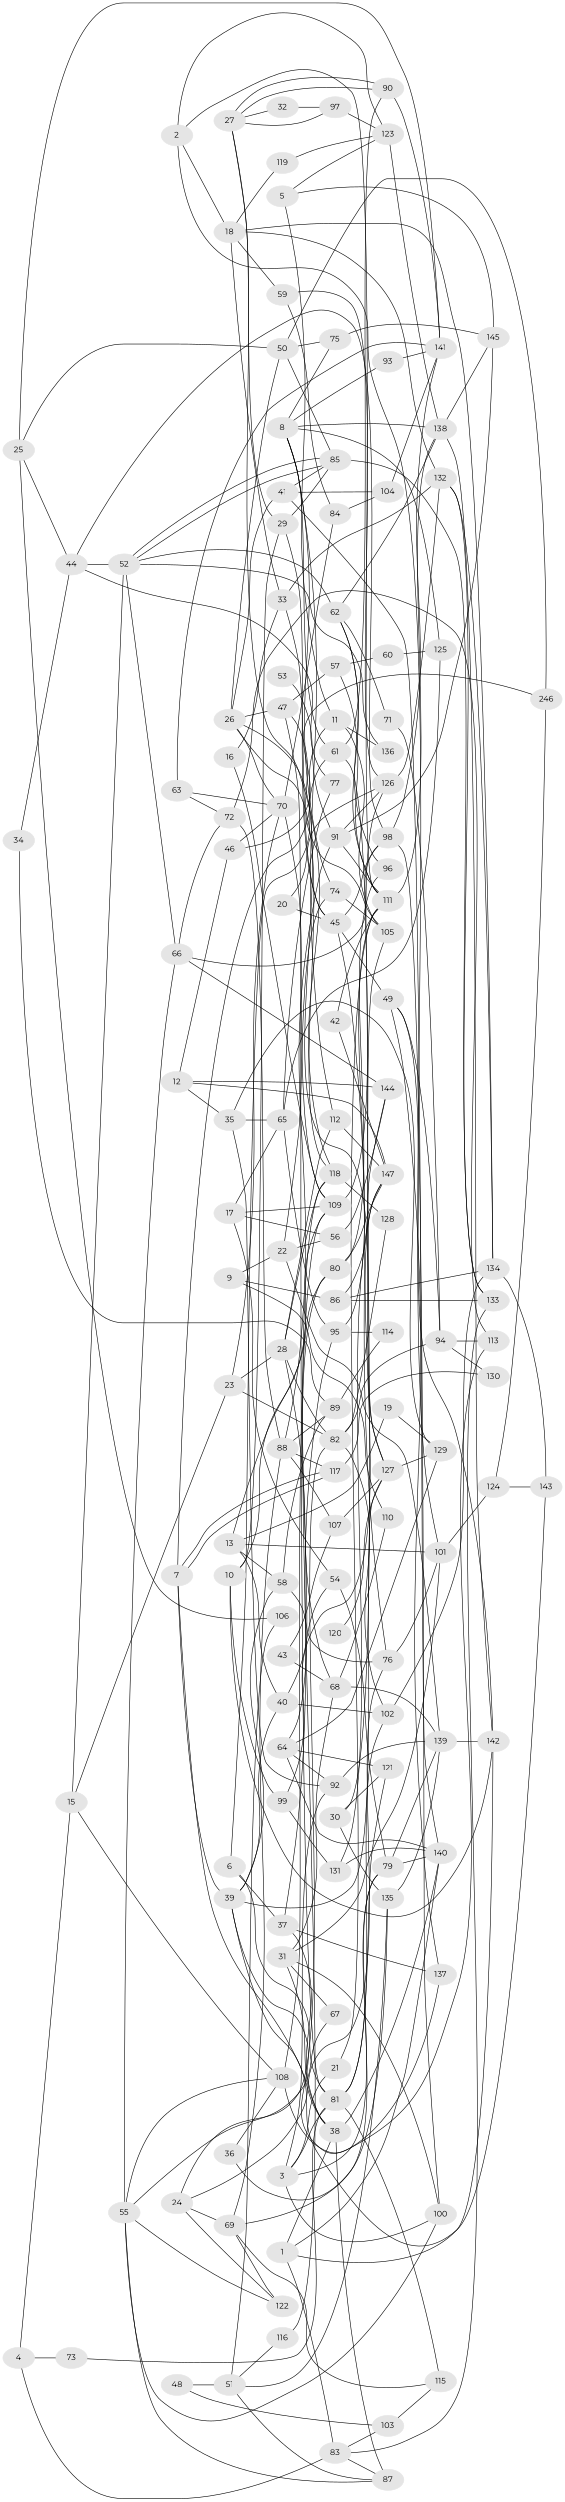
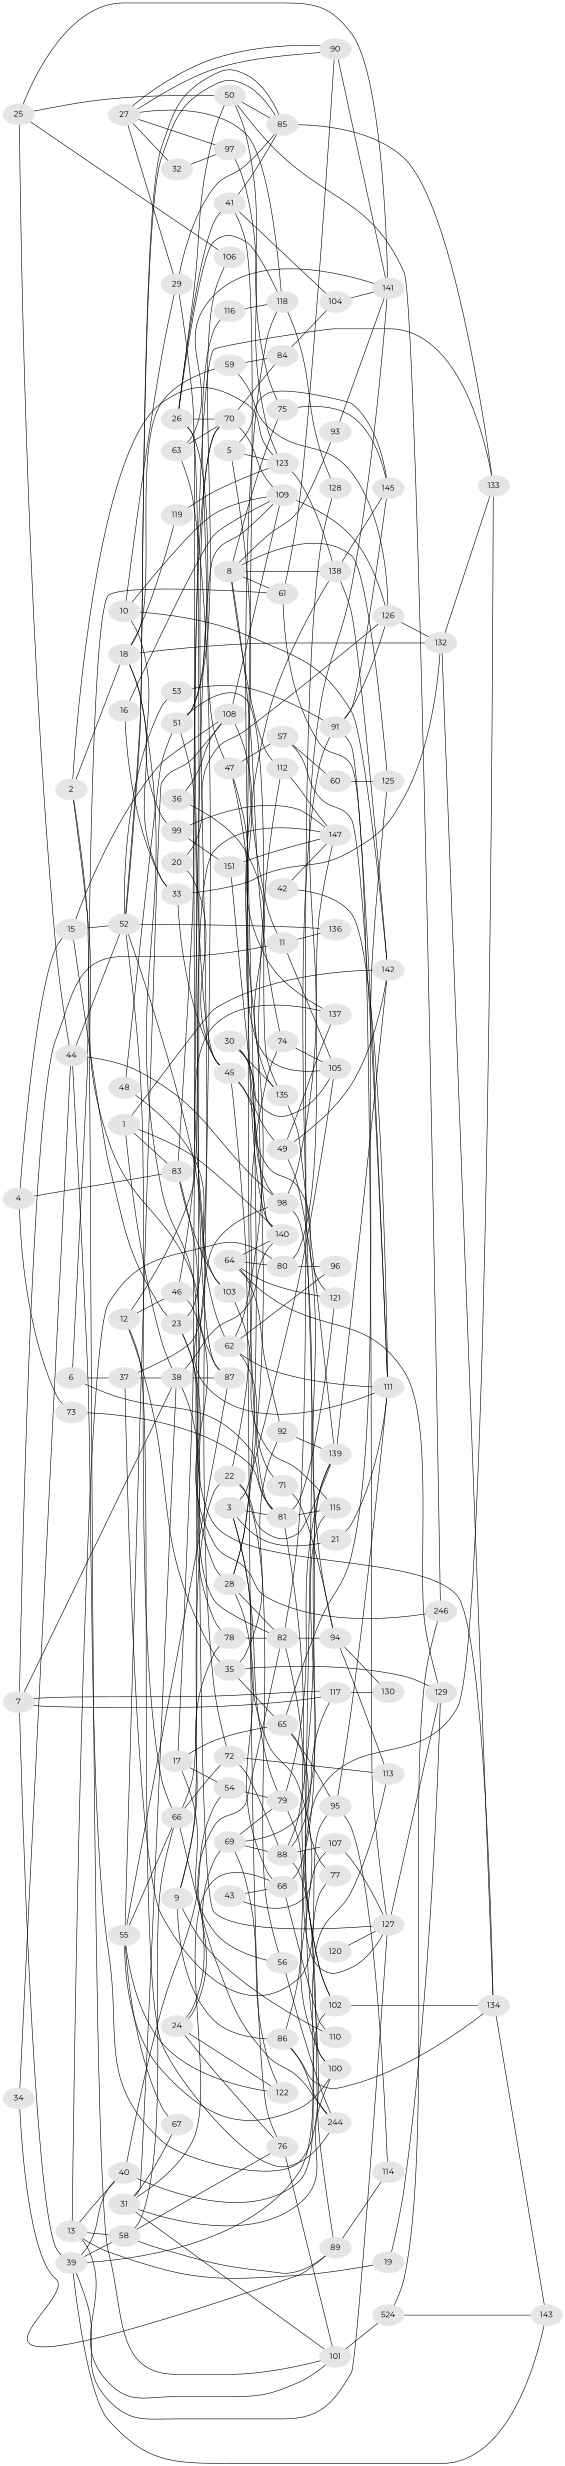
edge "138" -- "111": removed
edge "53" -- "52": added
node "144": label "144" -> "244"
node "124": label "124" -> "524"
node "78": added
edge "140" -- "79": now "127" -- "79"
node "131": label "131" -> "151"
edge "92" -- "3": now "105" -- "3"
edge "66" -- "58": added
